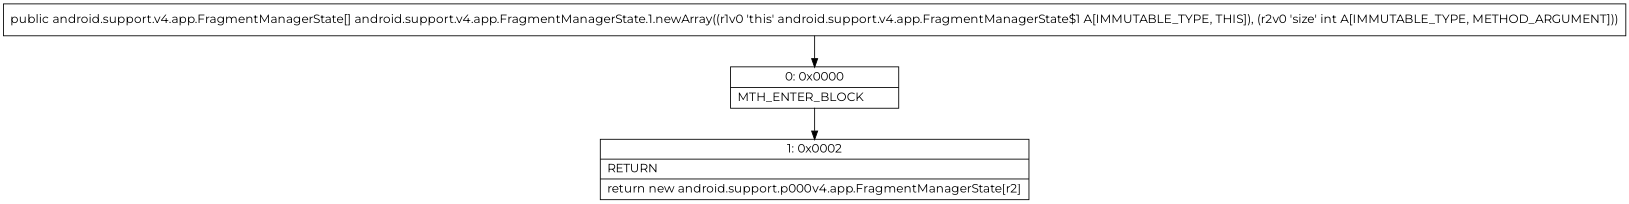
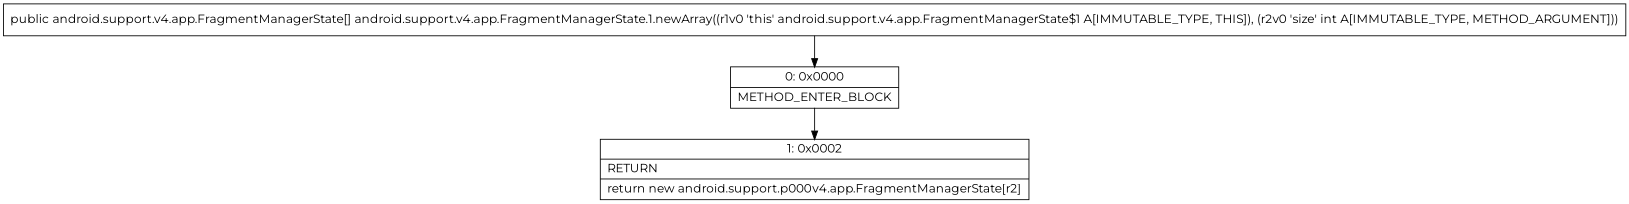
node "0: 0x0000": text "MTH_ENTER_BLOCK" -> "METHOD_ENTER_BLOCK"
